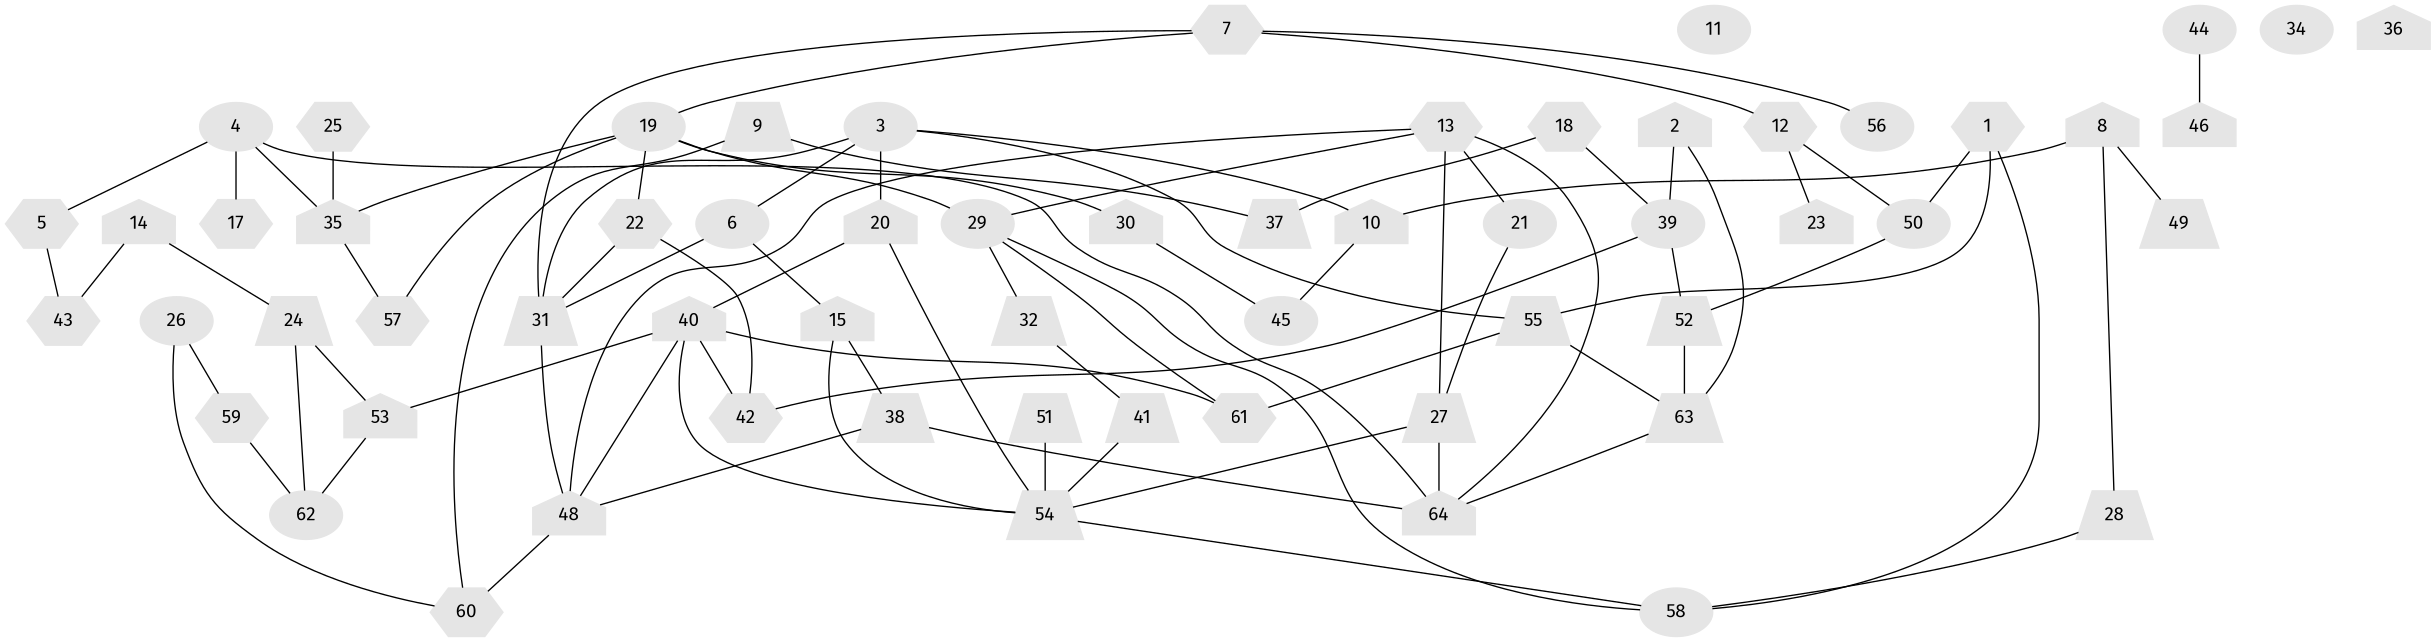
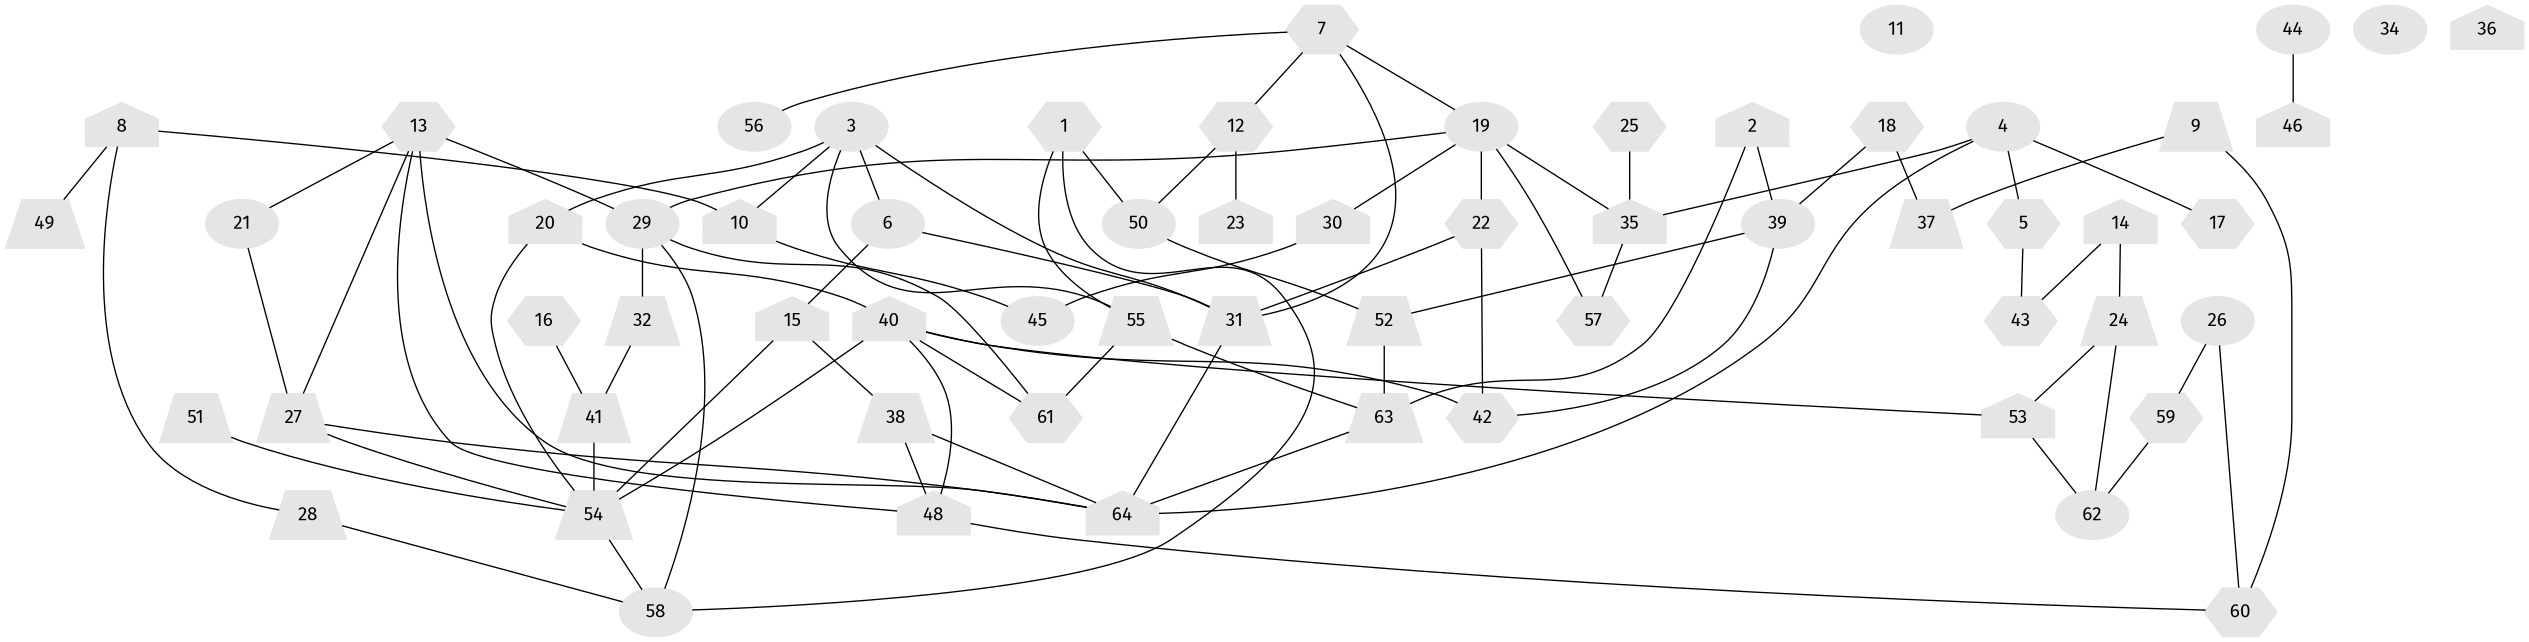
node "16": added
edge "31" -- "48": now "31" -- "64"
